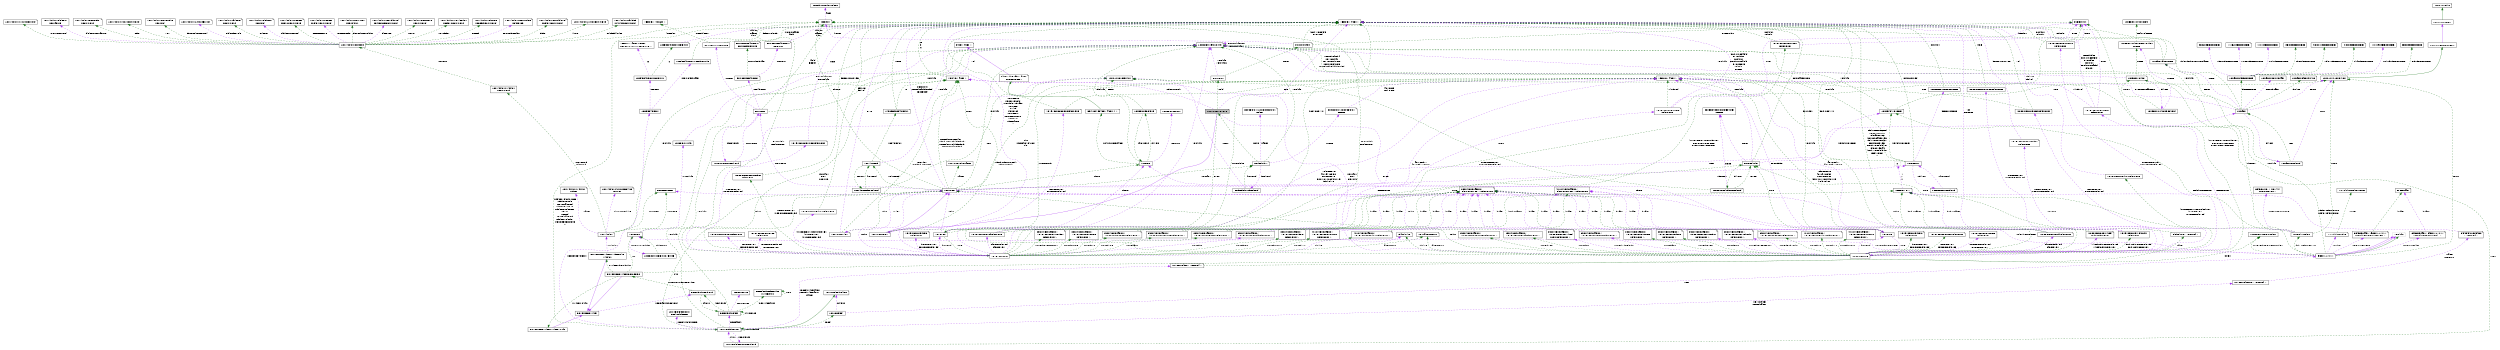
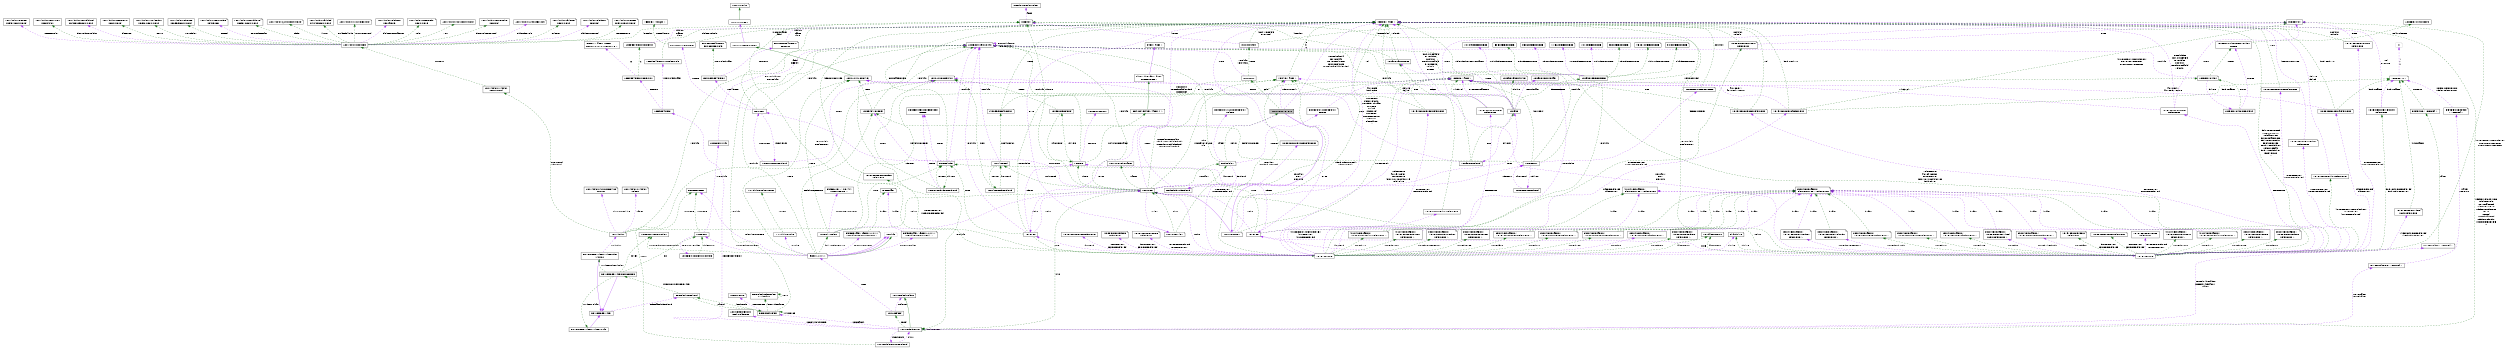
edge "NavEKF2_core" -> "Quaternion": now "NavEKF2_core::of_elements" -> "Quaternion"
edge "AP_AHRS_NavEKF" -> "NavEKF2": color darkgreen -> purple
